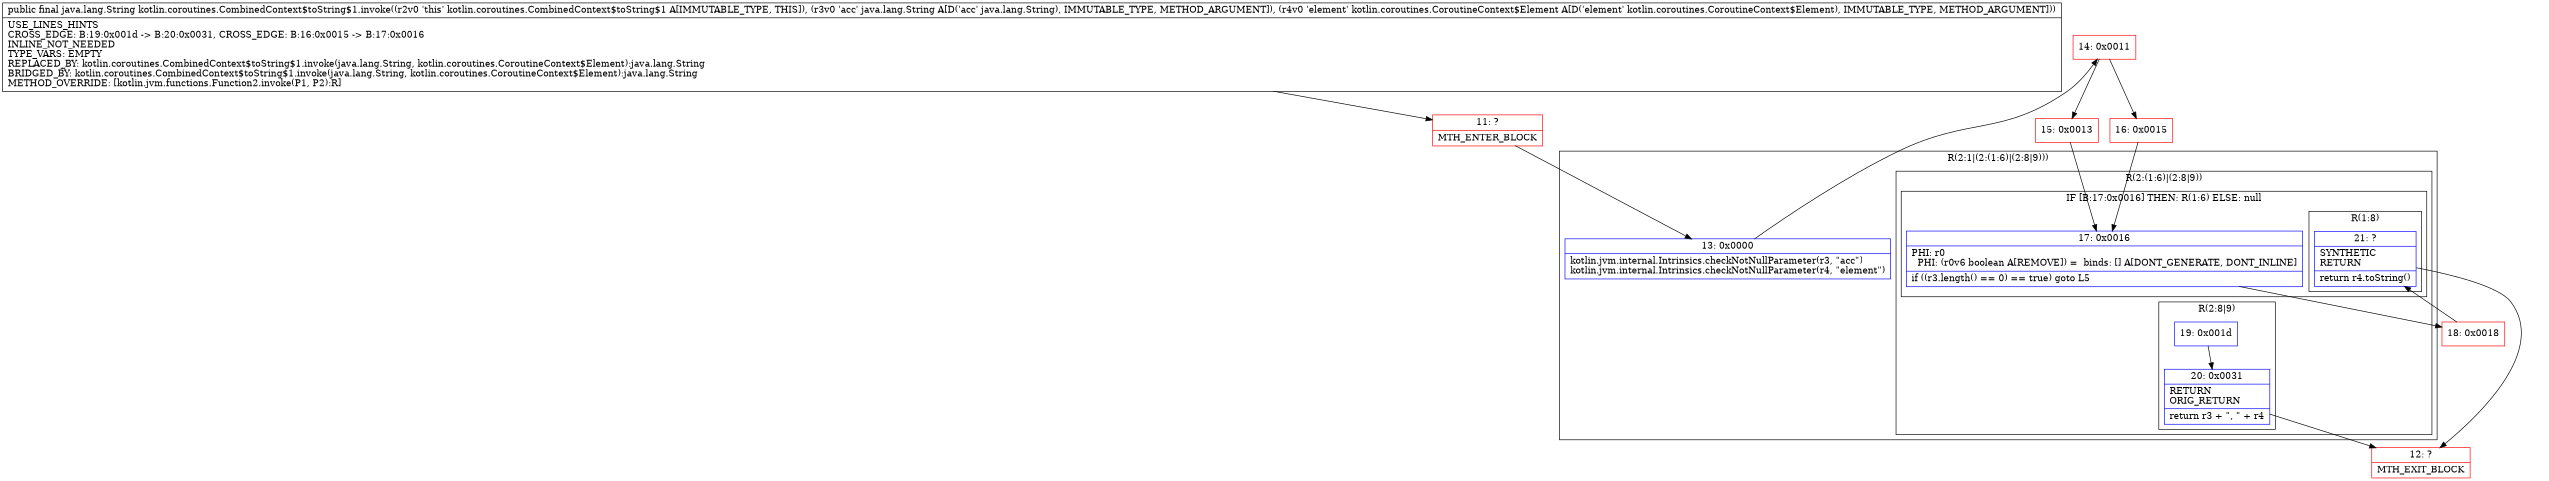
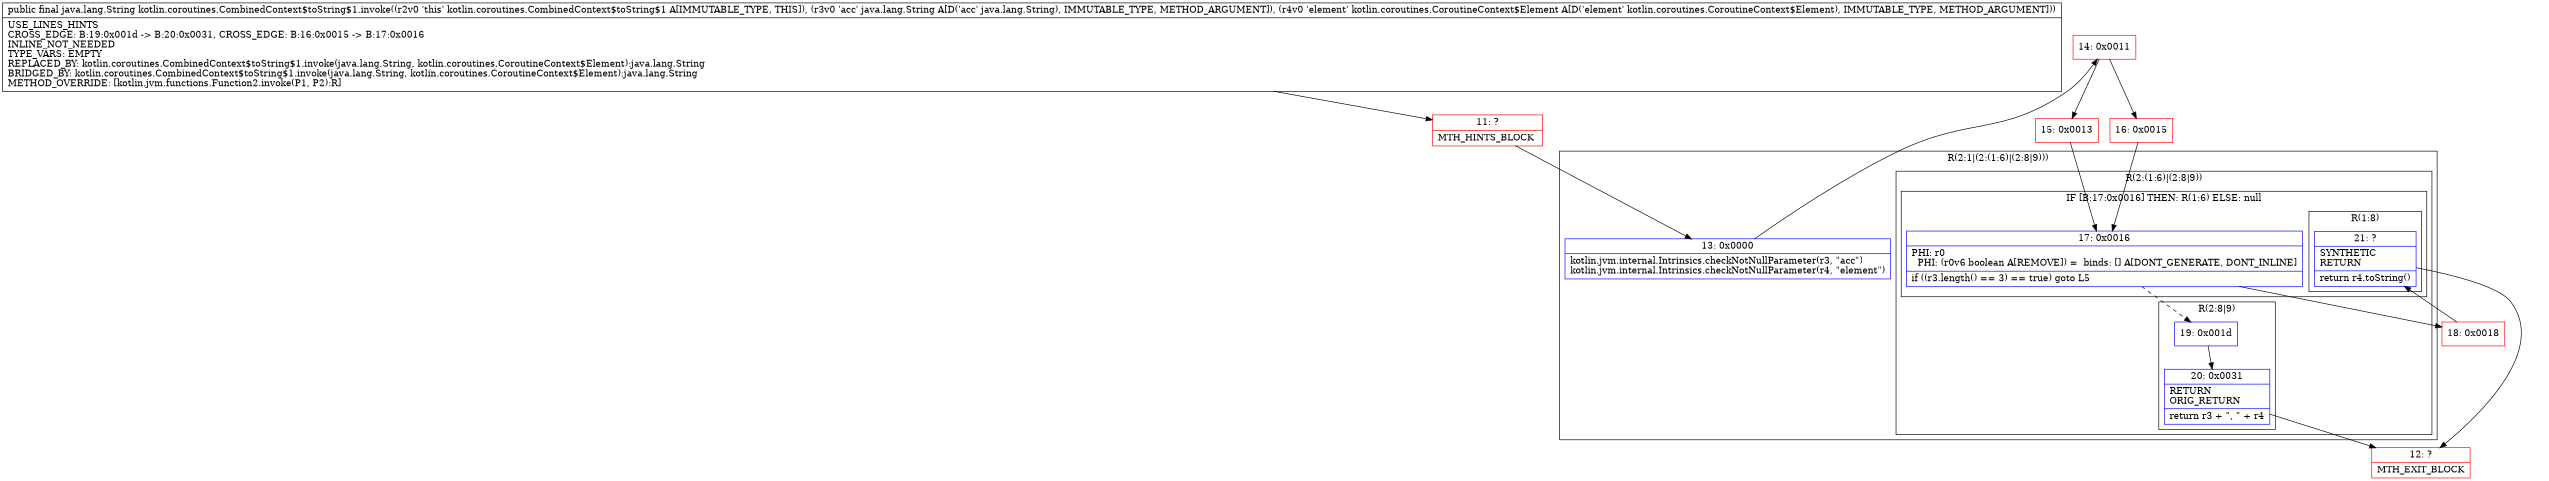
node "11: ?": text "MTH_ENTER_BLOCK" -> "MTH_HINTS_BLOCK"
node "17: 0x0016": text "if ((r3.length() == 0) == true) goto L5" -> "if ((r3.length() == 3) == true) goto L5"
edge "17: 0x0016" -> "19: 0x001d": added
